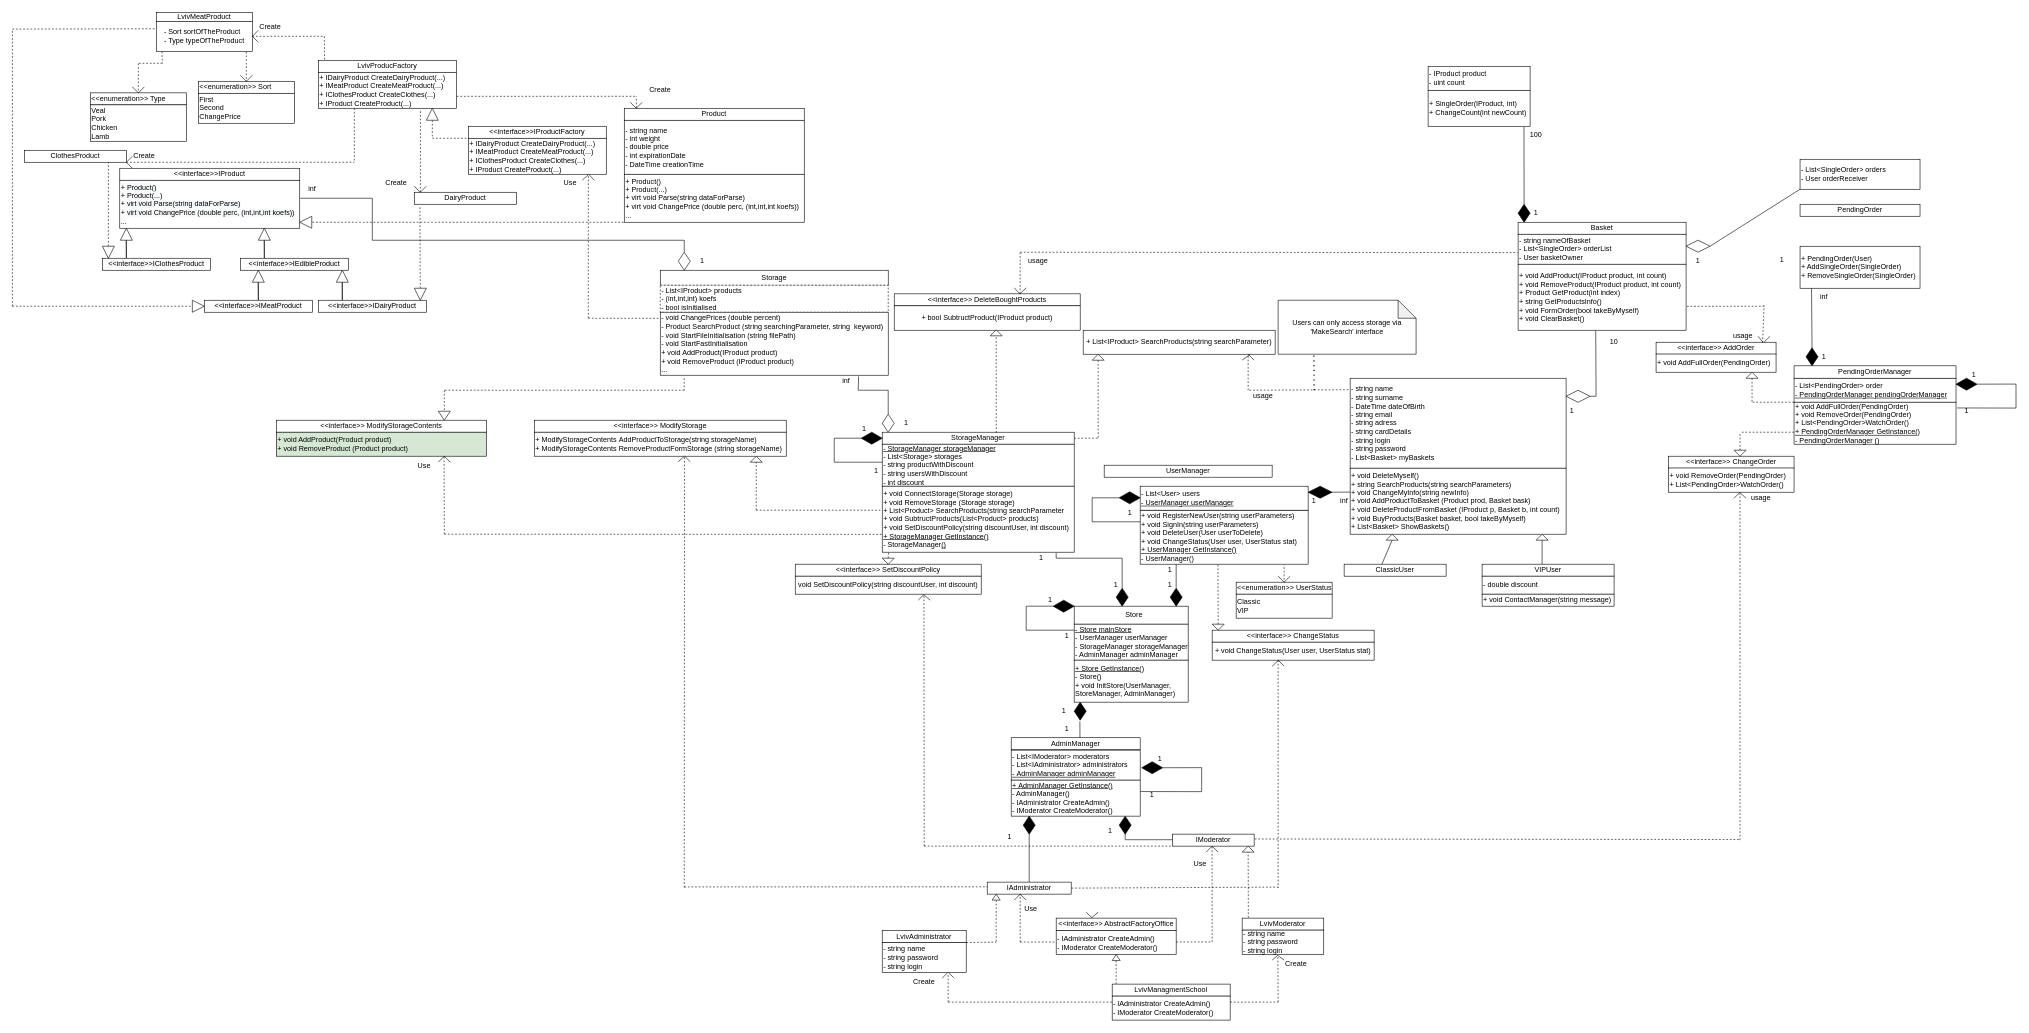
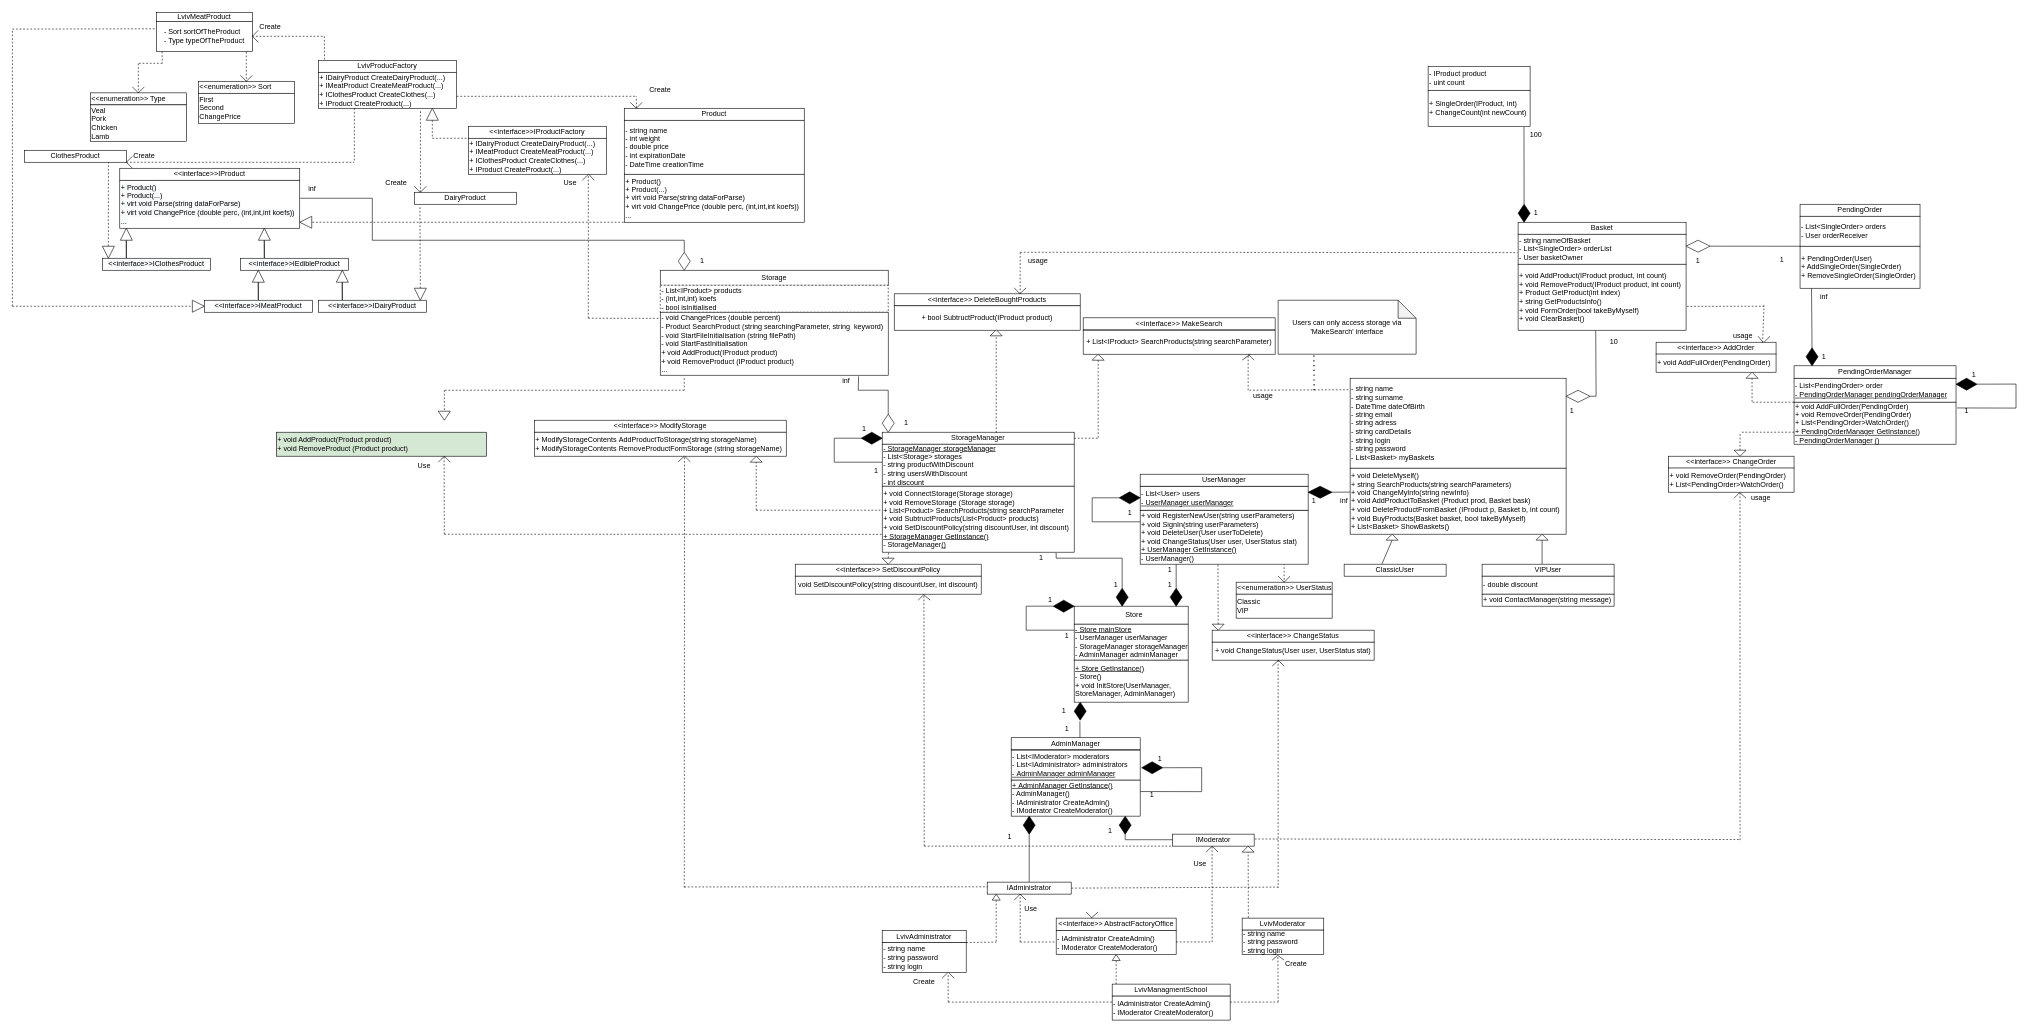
node "- List<SingleOrder> orders - User orderReceiver": moved (1860, 174) -> (1860, 231)
node "<<interface>> MakeSearch": added
node "<<interface>> ModifyStorageContents": removed
node "UserManager": moved (1188, 471) -> (1224, 480)
